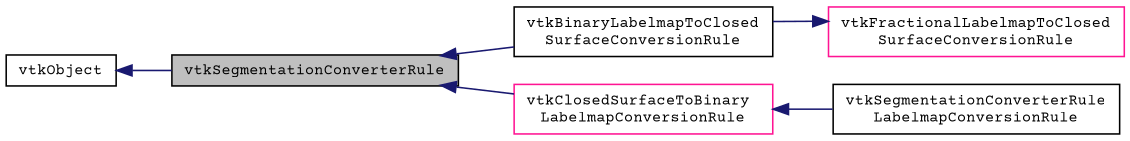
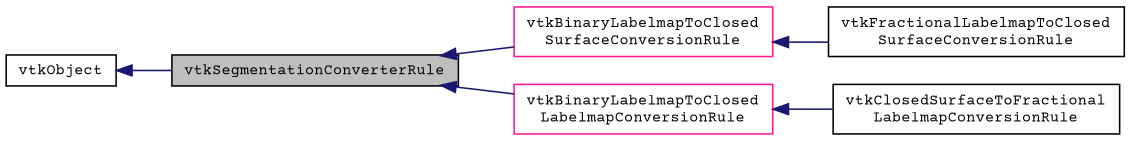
edge "vtkBinaryLabelmapToClosed SurfaceConversionRule" -> "vtkFractionalLabelmapToClosed SurfaceConversionRule": reversed
node "vtkBinaryLabelmapToClosed SurfaceConversionRule": color black -> deeppink
node "vtkFractionalLabelmapToClosed SurfaceConversionRule": color deeppink -> black
node "vtkClosedSurfaceToBinary LabelmapConversionRule": label "vtkClosedSurfaceToBinary LabelmapConversionRule" -> "vtkBinaryLabelmapToClosed LabelmapConversionRule"
node "vtkSegmentationConverterRule LabelmapConversionRule": label "vtkSegmentationConverterRule LabelmapConversionRule" -> "vtkClosedSurfaceToFractional LabelmapConversionRule"
